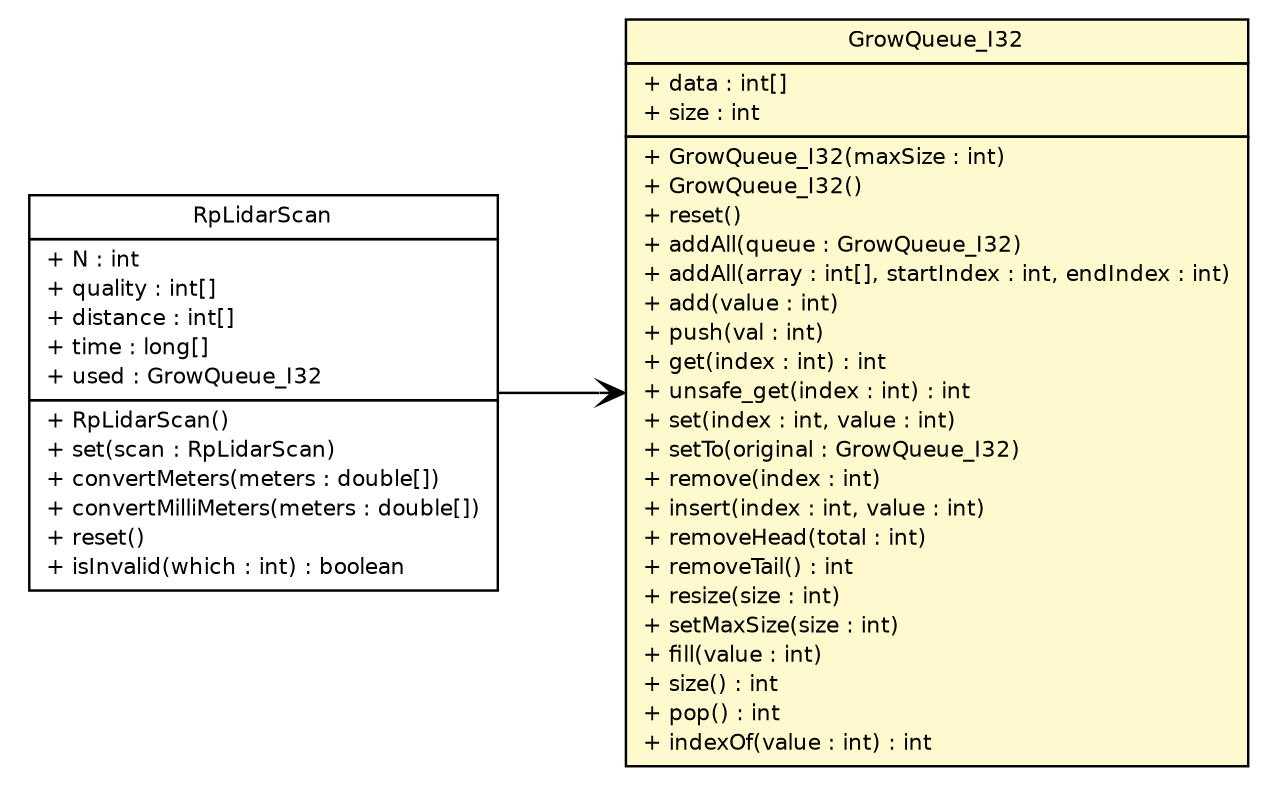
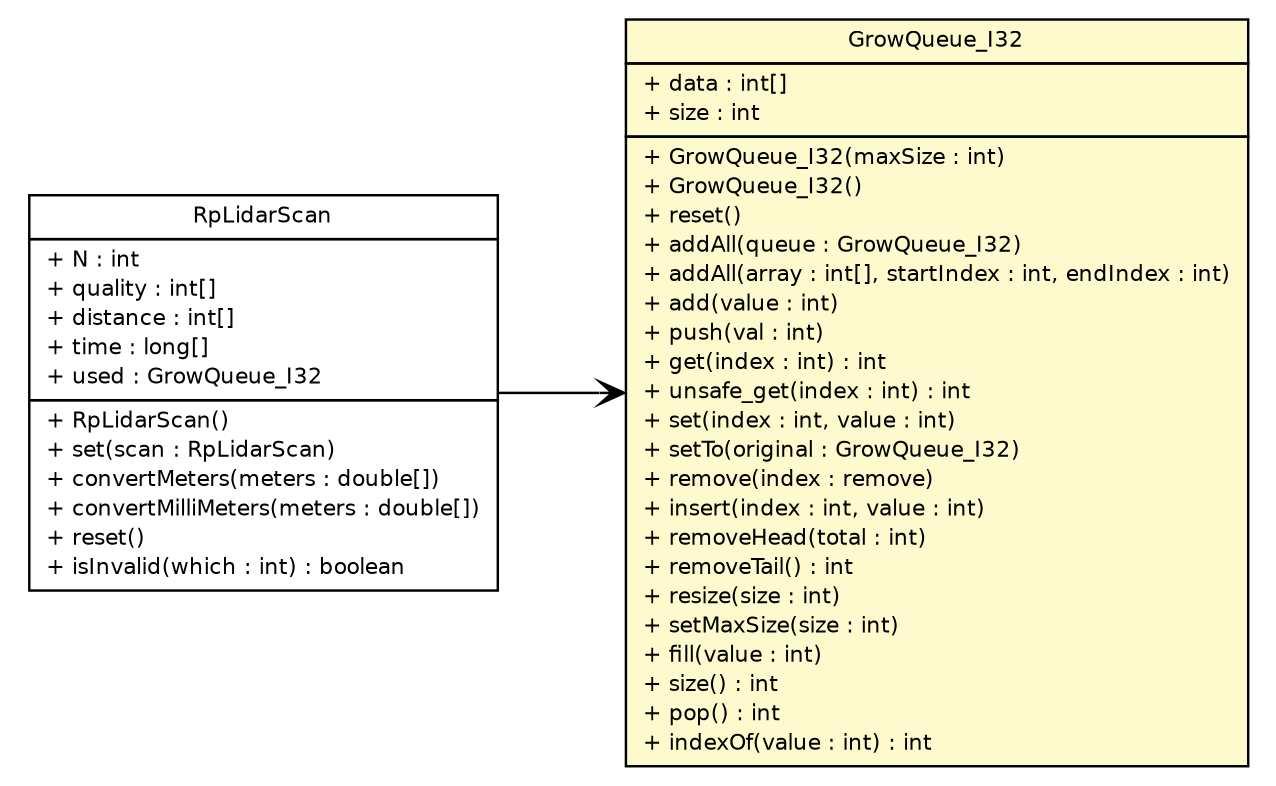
node "GrowQueue_I32": text "+ remove(index : int)" -> "+ remove(index : remove)"
